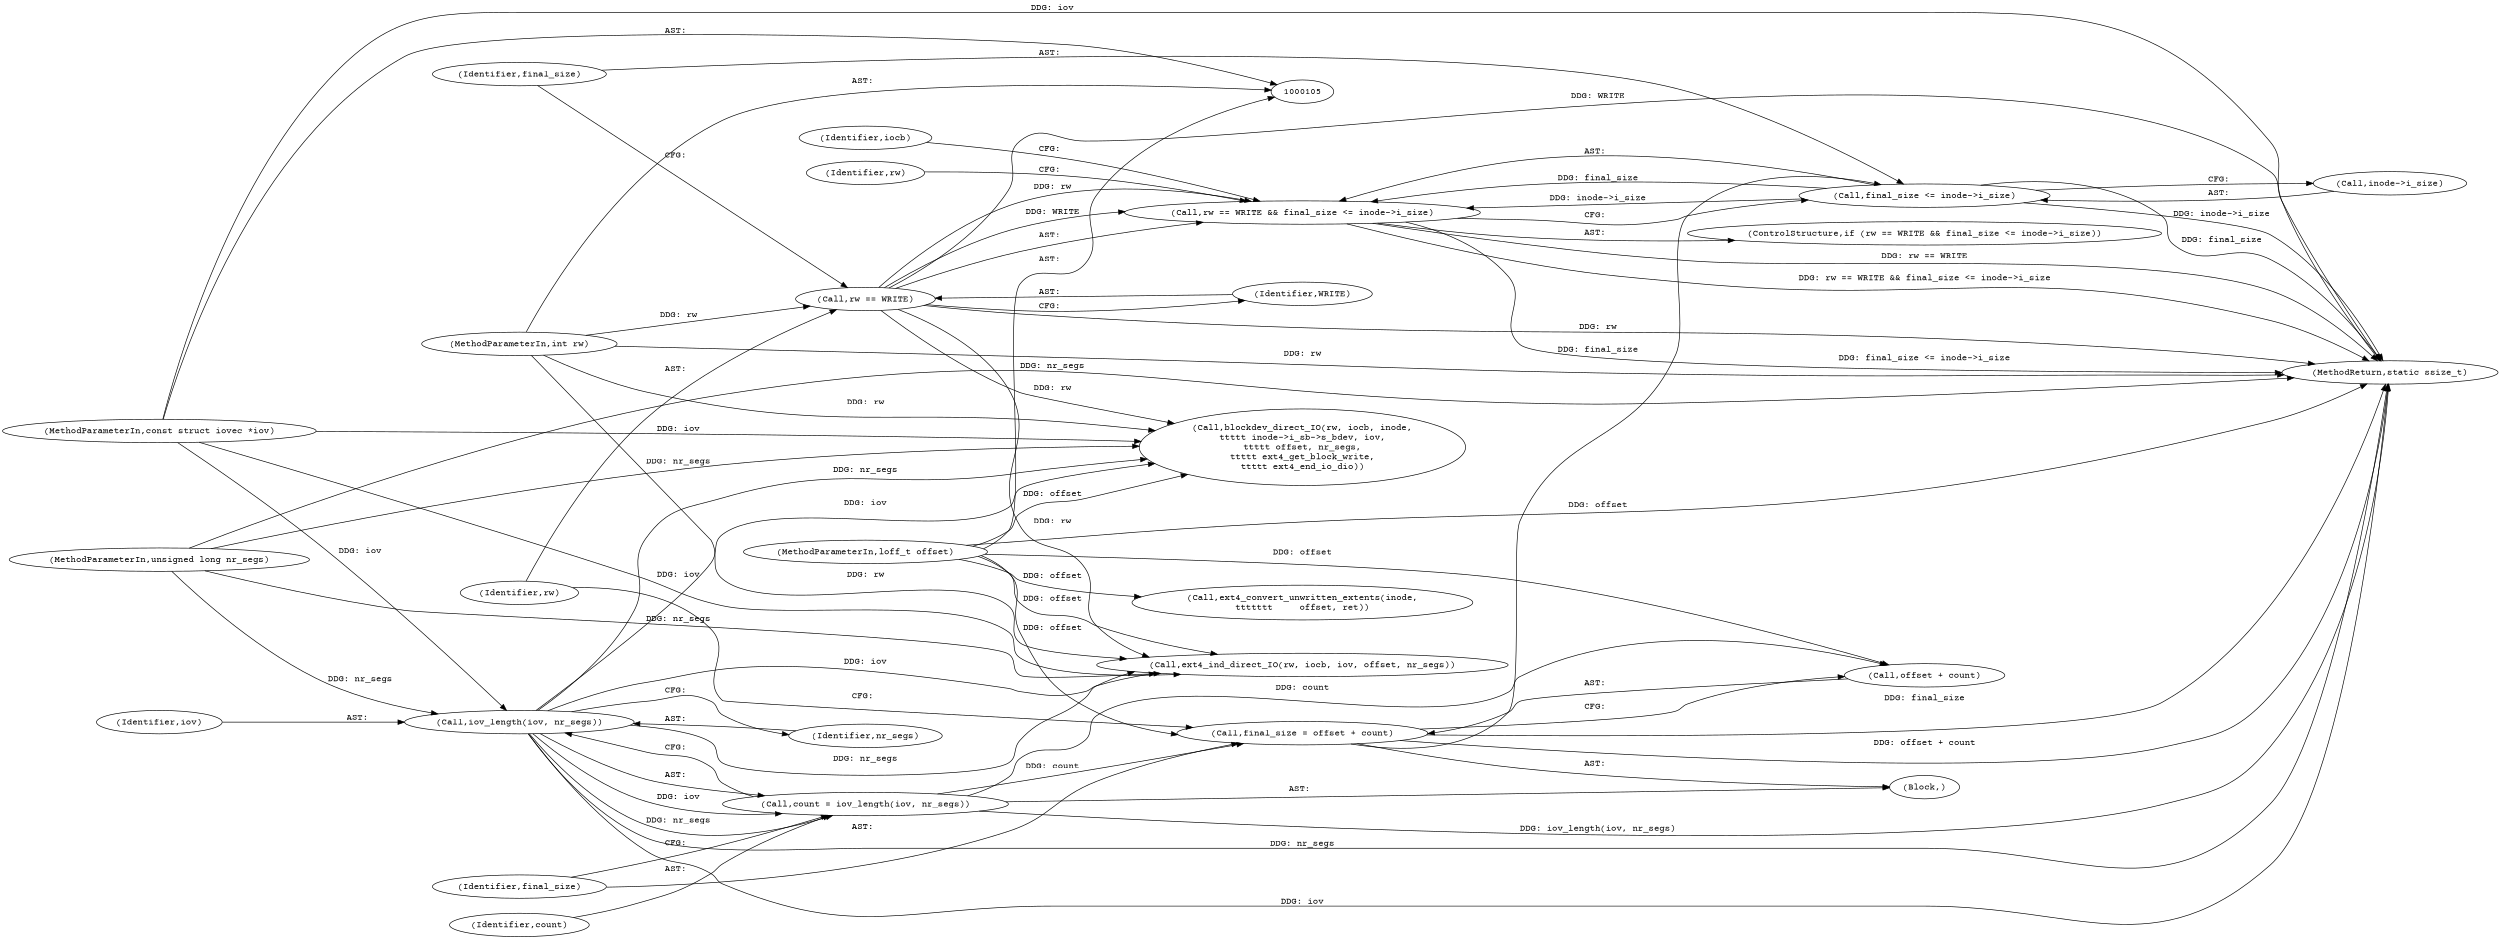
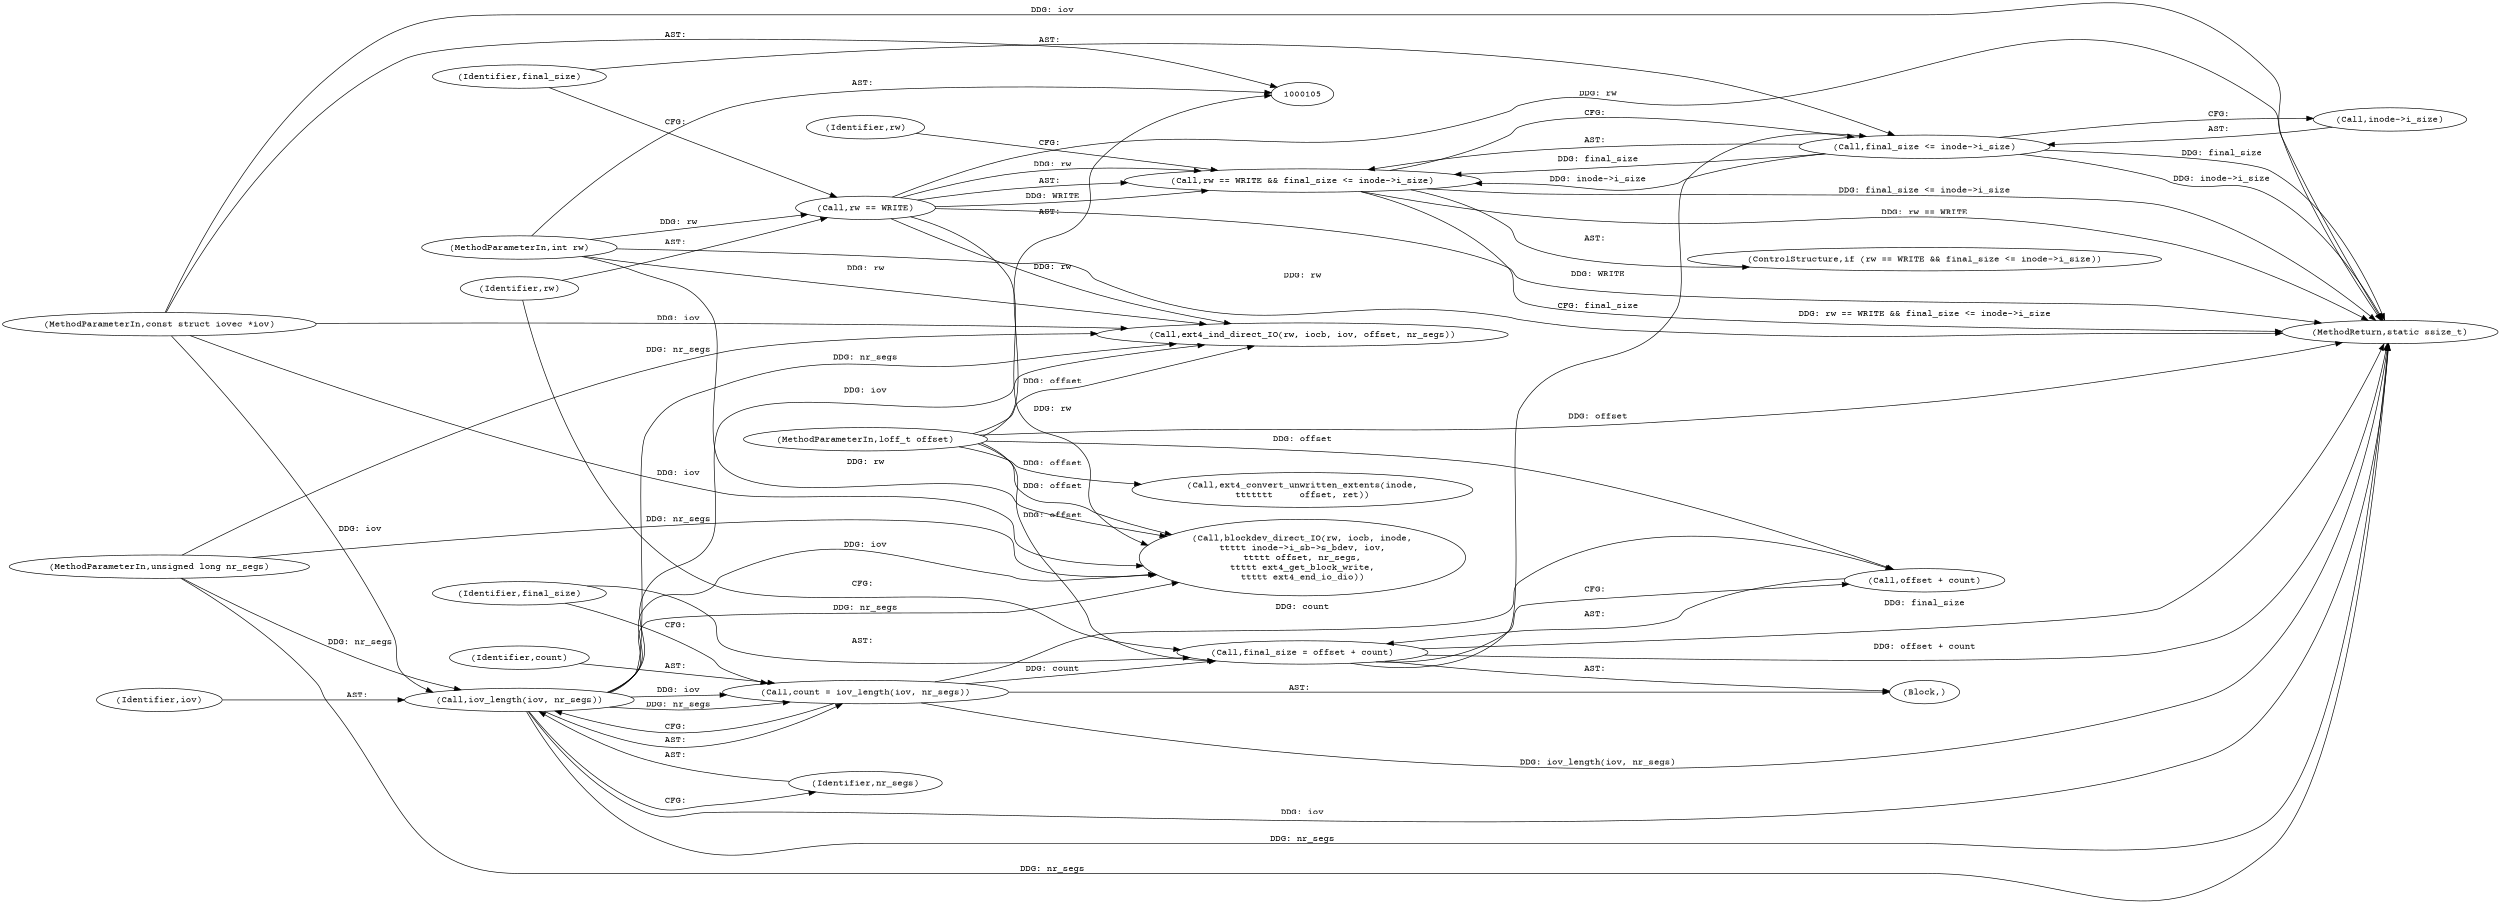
node "(Identifier,iocb)": removed
node "(Identifier,WRITE)": removed
edge "(Call,final_size = offset + count)" -> "(Call,final_size <= inode->i_size)": label "DDG: final_size" -> "CFG: final_size"
